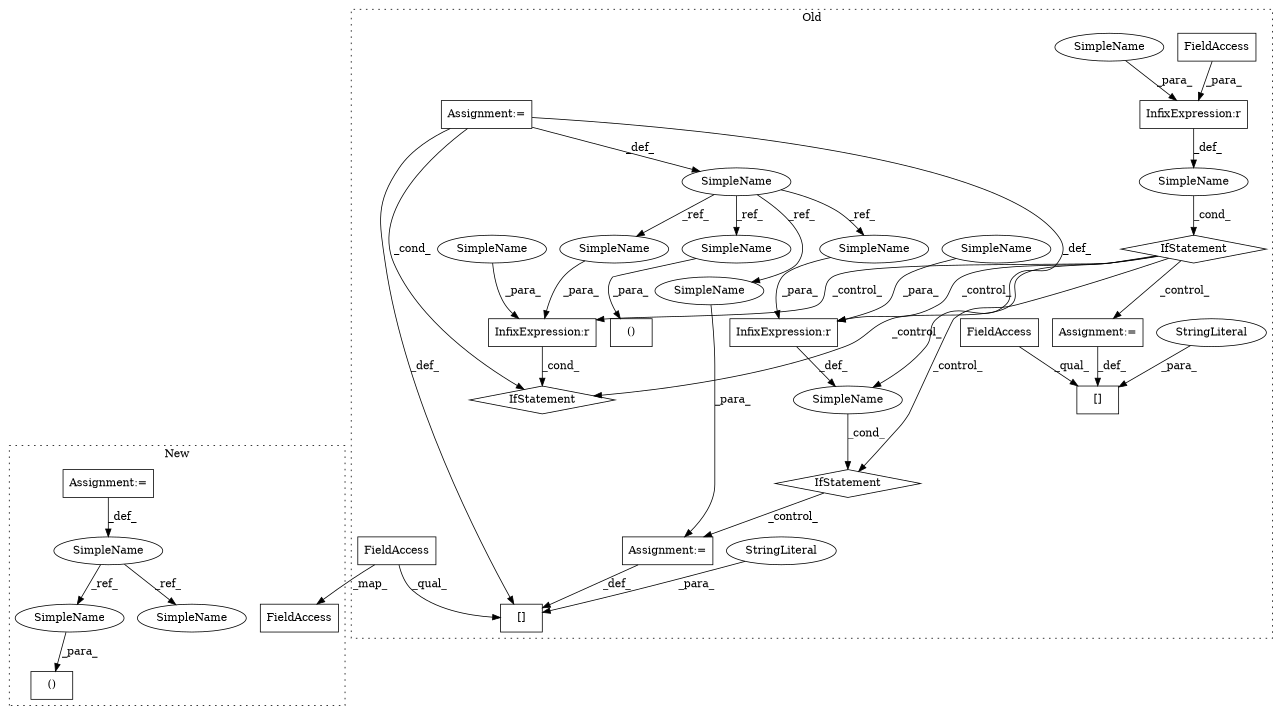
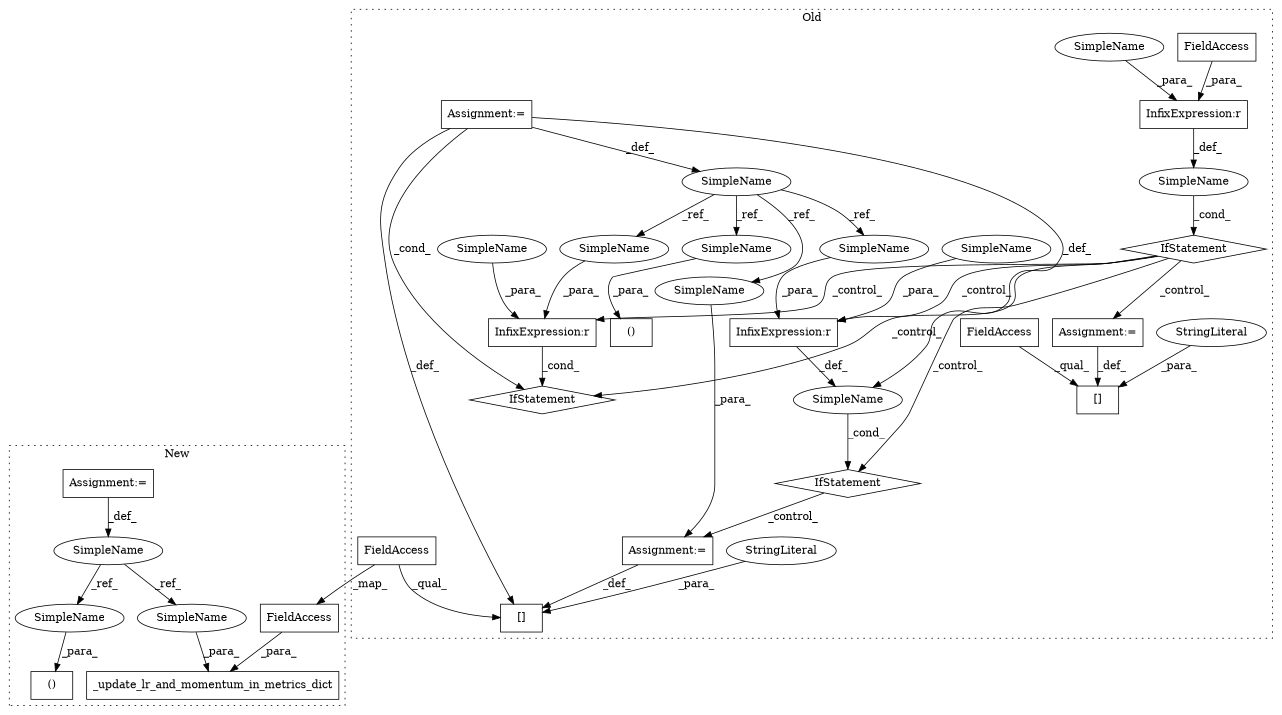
node "_update_lr_and_momentum_in_metrics_dict": added
